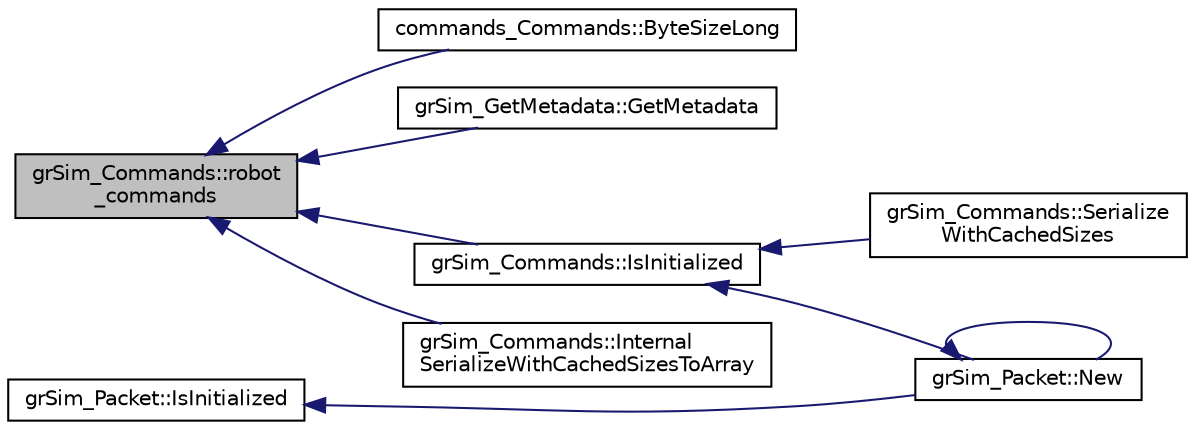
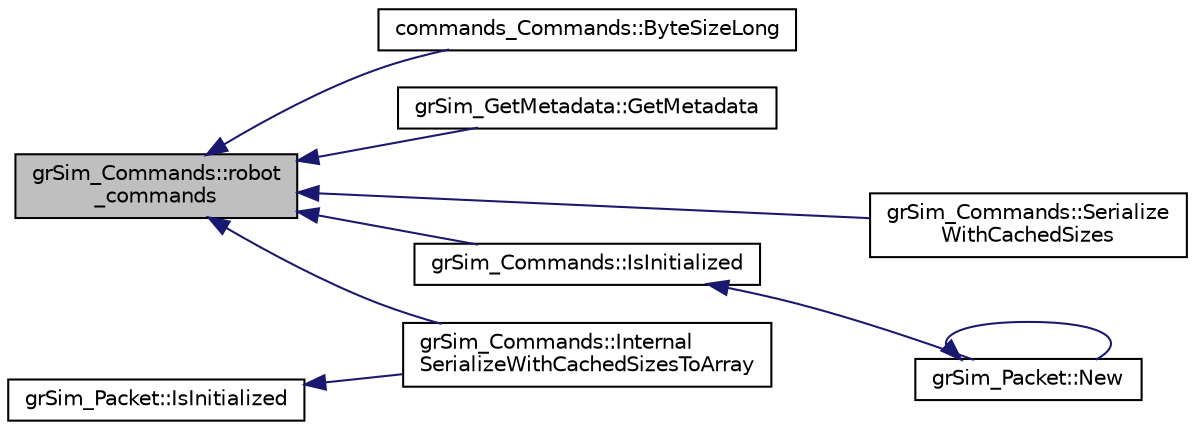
edge "grSim_Commands::Serialize WithCachedSizes" -> "grSim_Commands::IsInitialized": now "grSim_Commands::Serialize WithCachedSizes" -> "grSim_Commands::robot _commands"
edge "grSim_Packet::New" -> "grSim_Packet::IsInitialized": now "grSim_Commands::Internal SerializeWithCachedSizesToArray" -> "grSim_Packet::IsInitialized"
